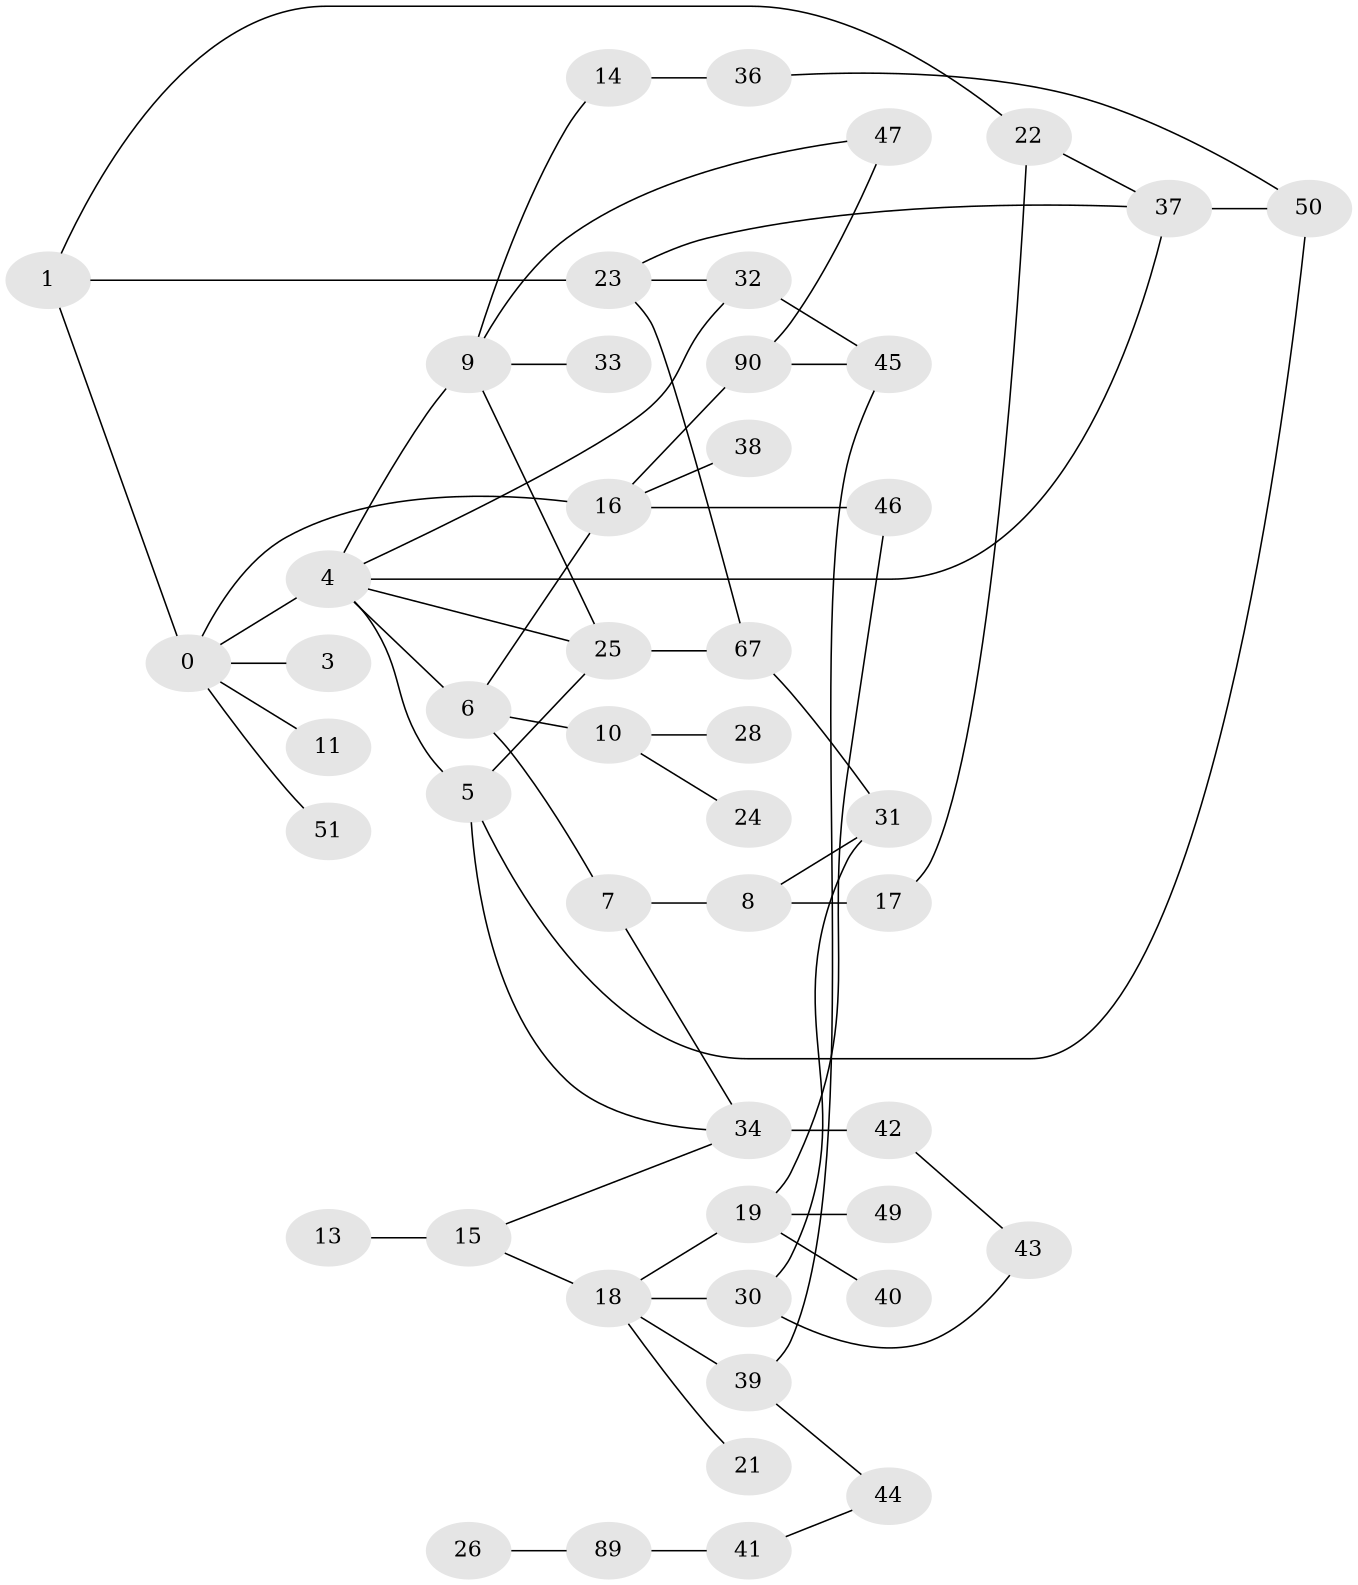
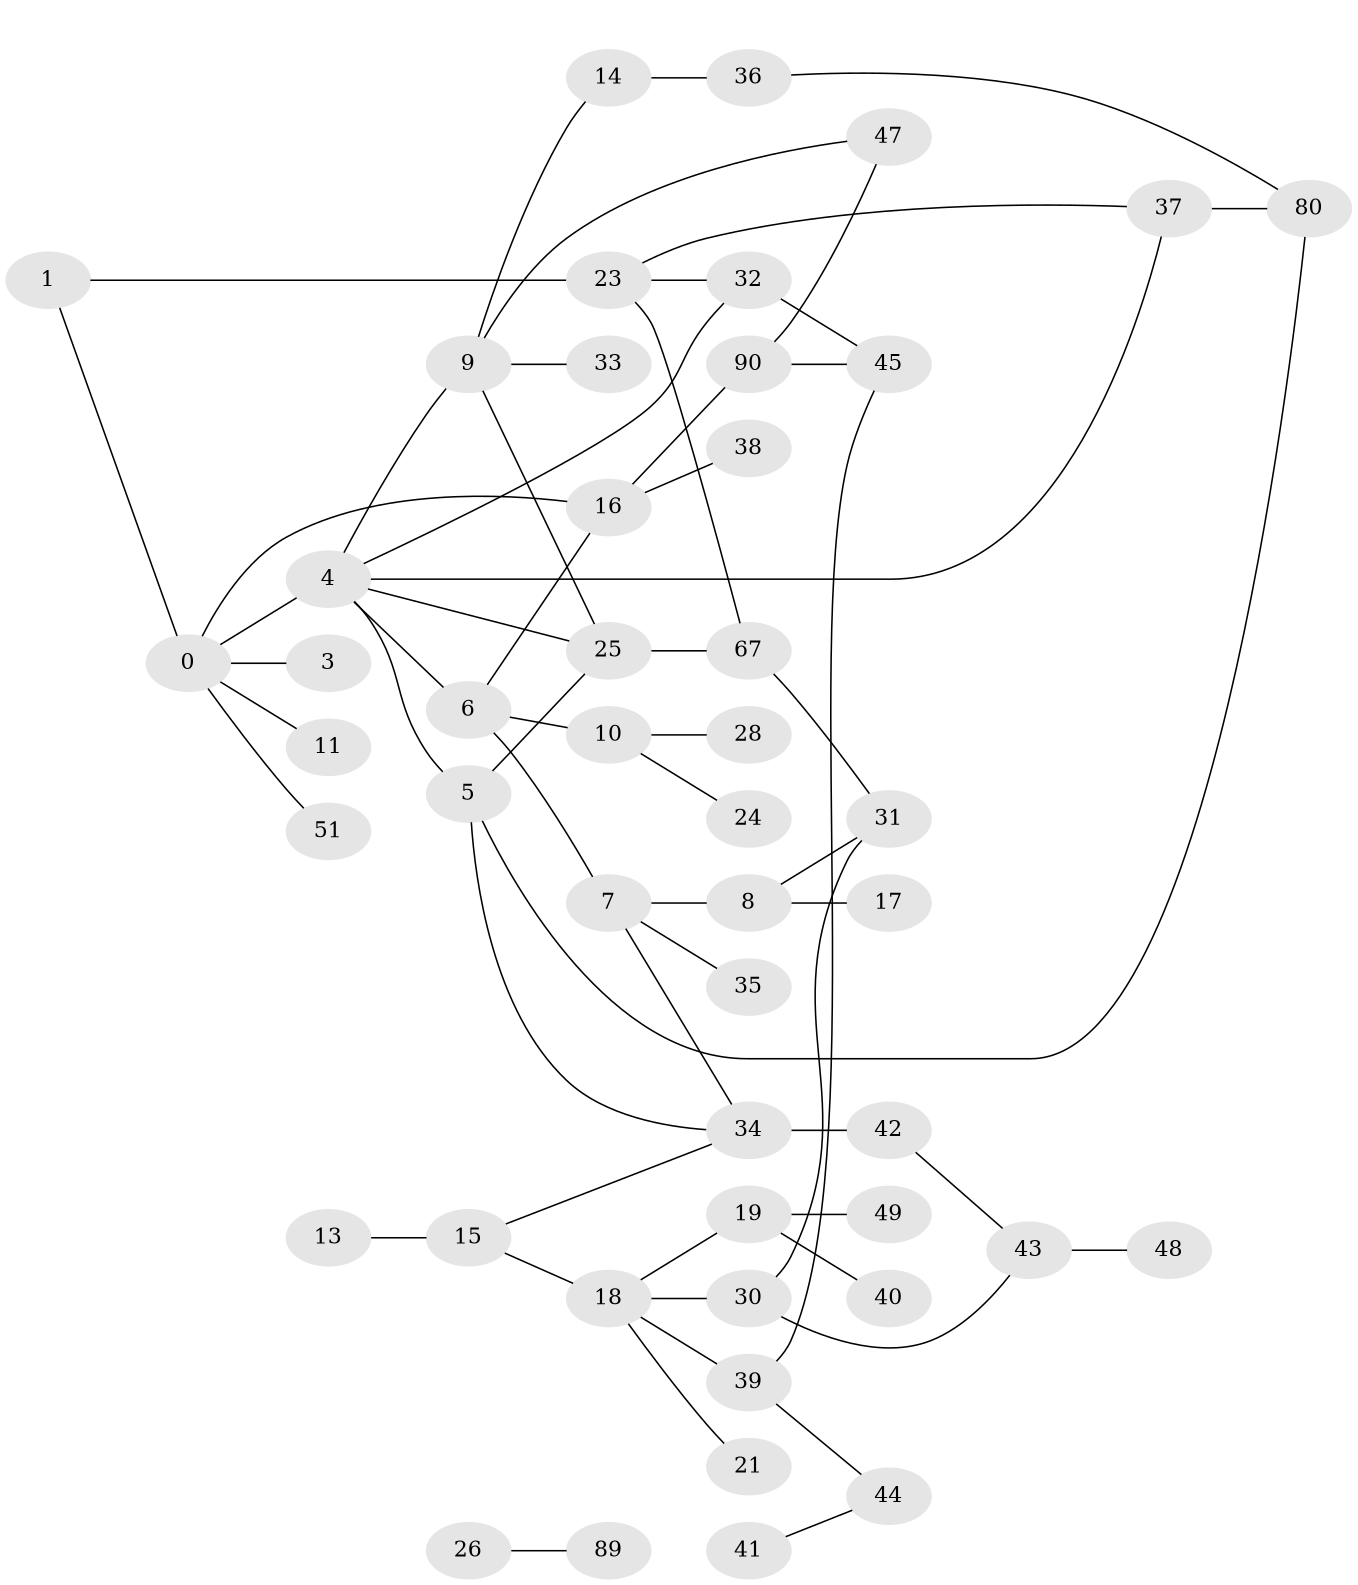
node "22": removed
node "50": label "50" -> "80"
node "46": removed
node "35": added
node "48": added
edge "89" -- "41": removed
